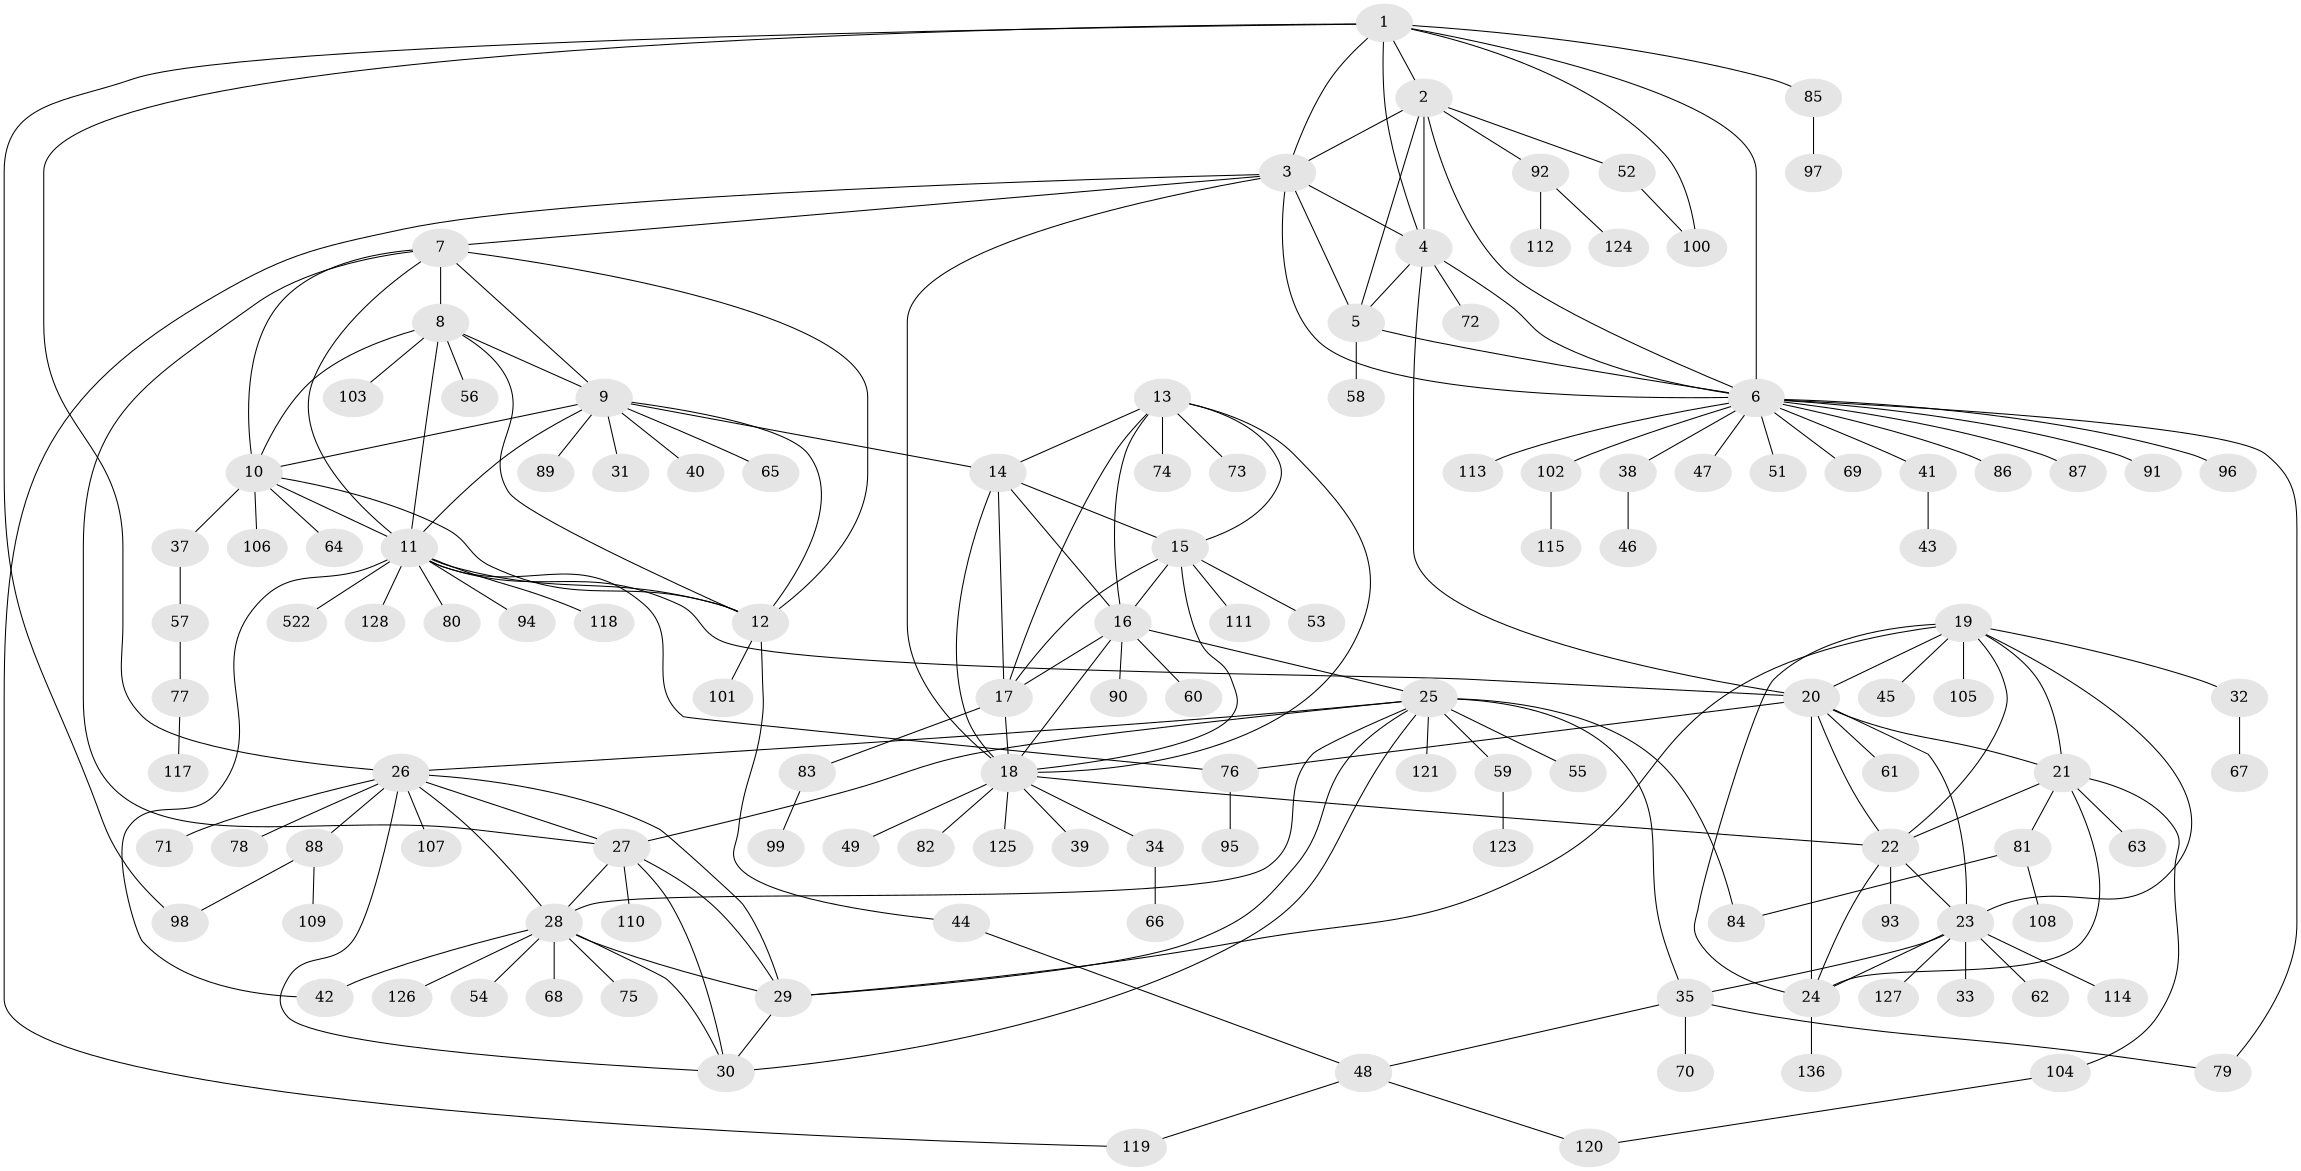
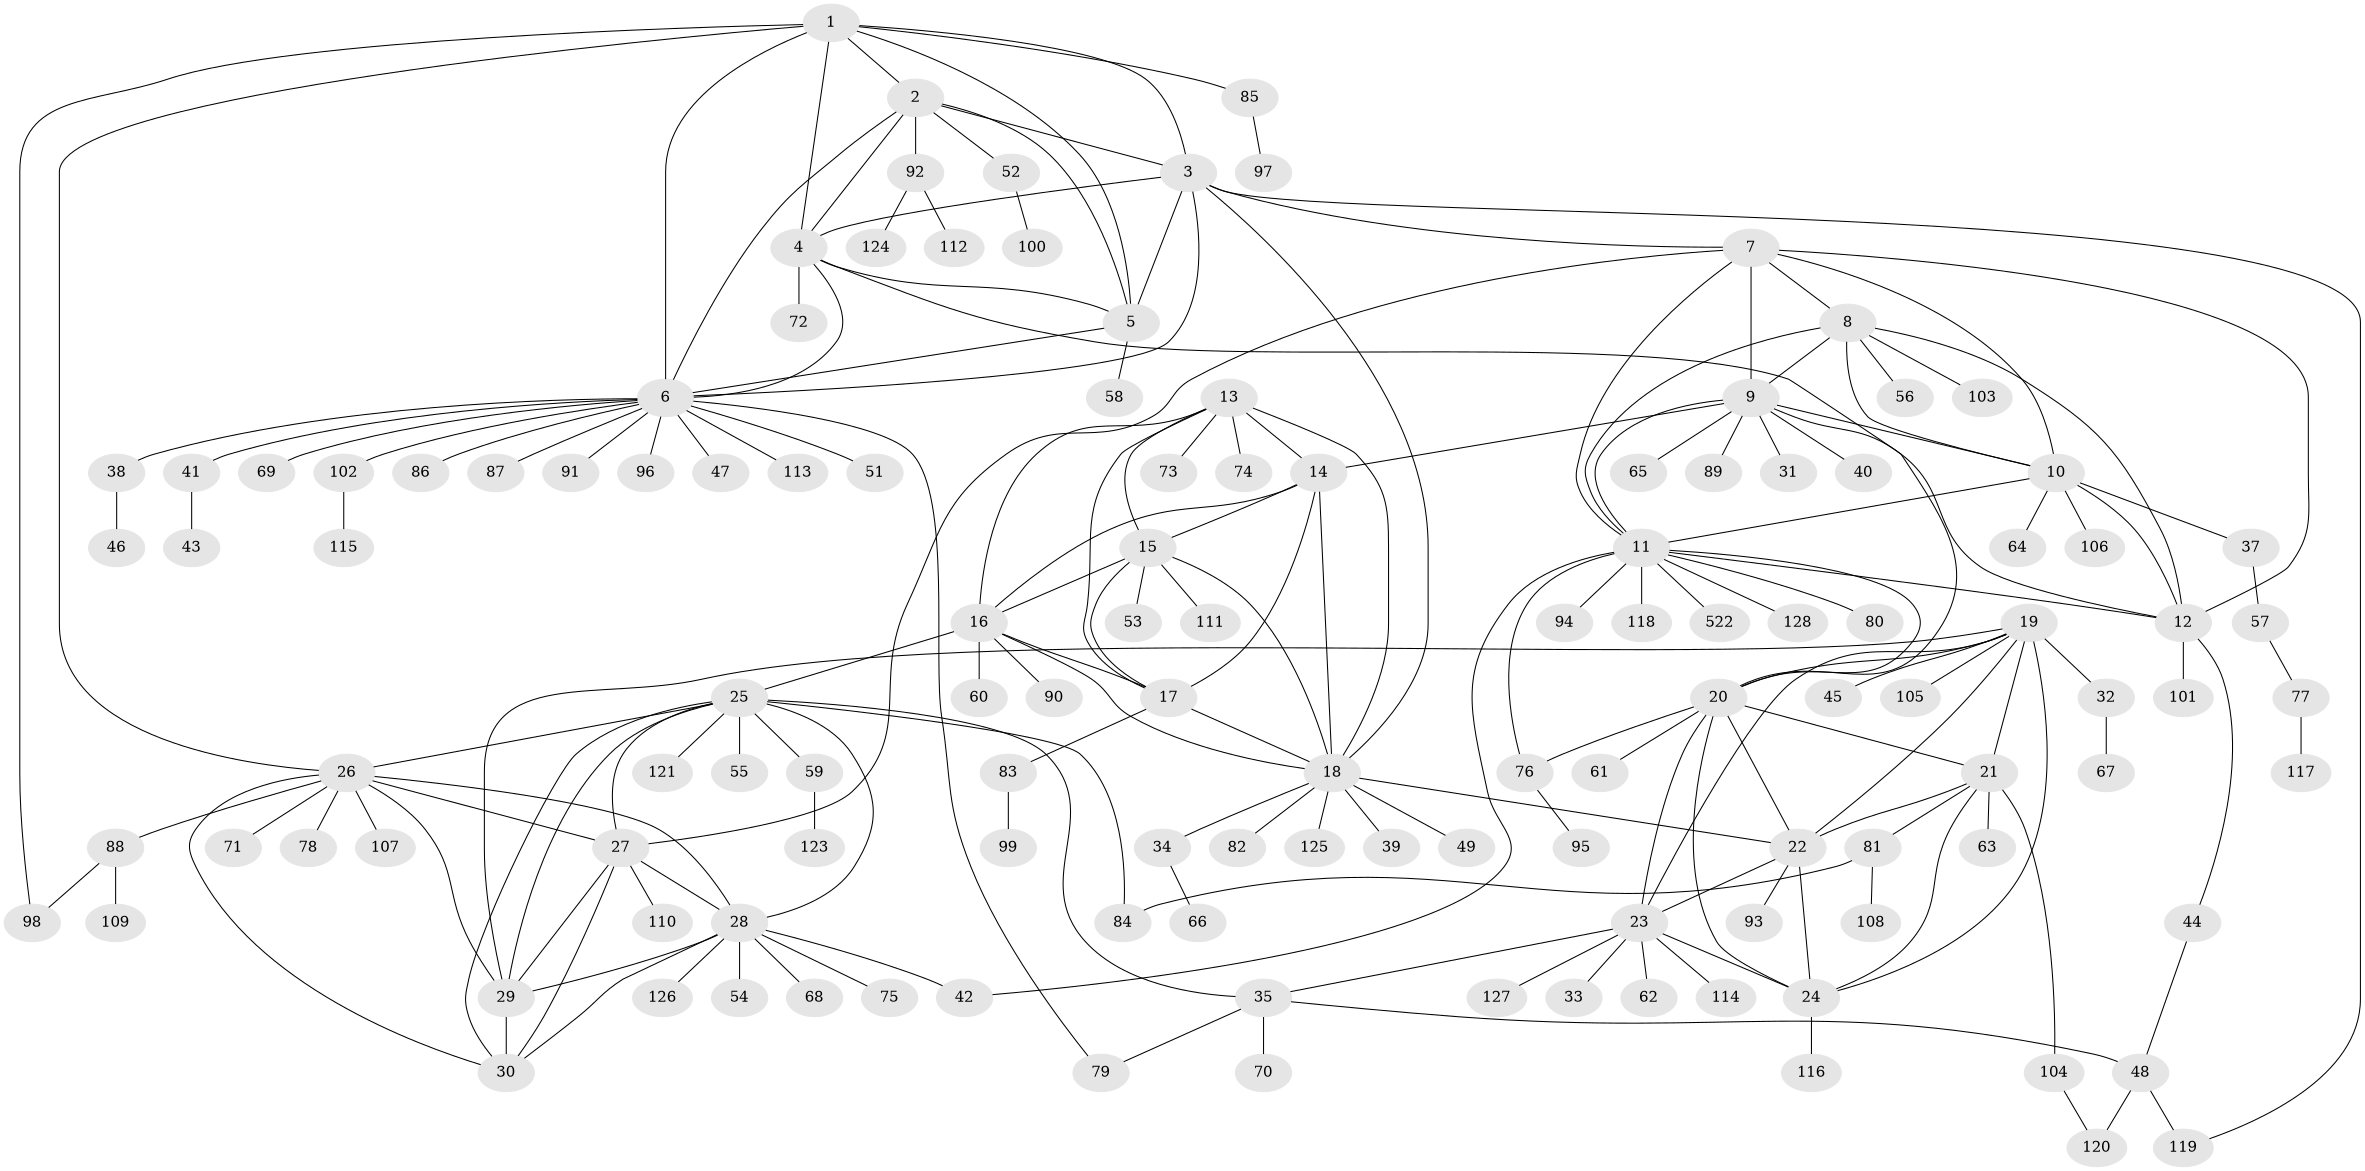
edge "1" -- "100": now "1" -- "5"
node "136": label "136" -> "116"
